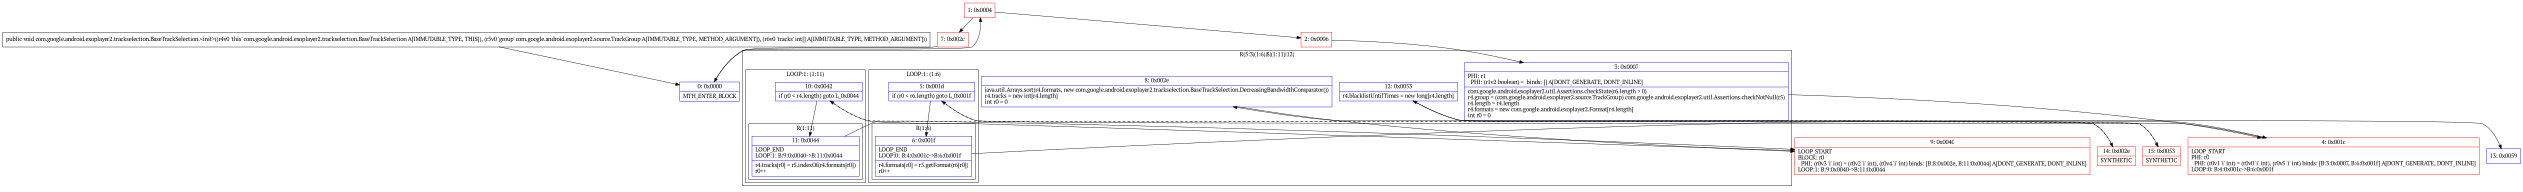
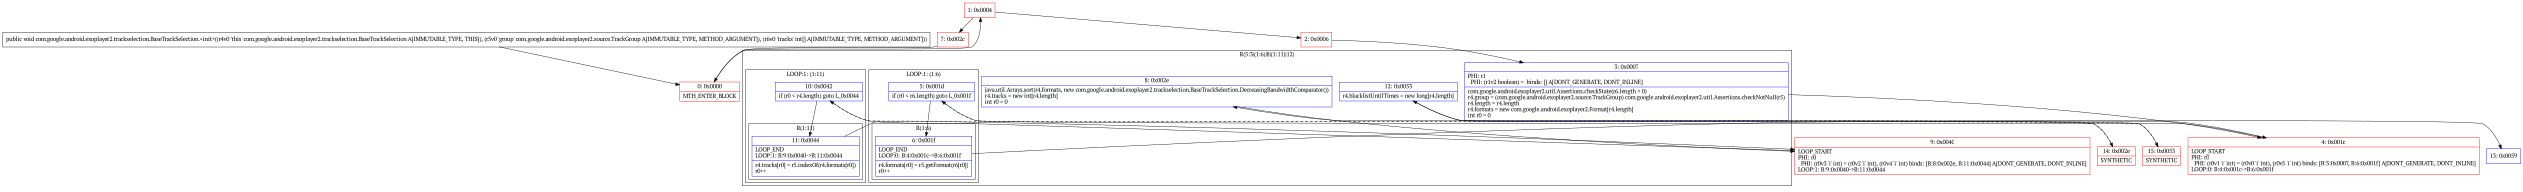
node "0: 0x0000": color blue -> red
node "9: 0x0040": text "BLOCK: r0" -> "PHI: r0"
